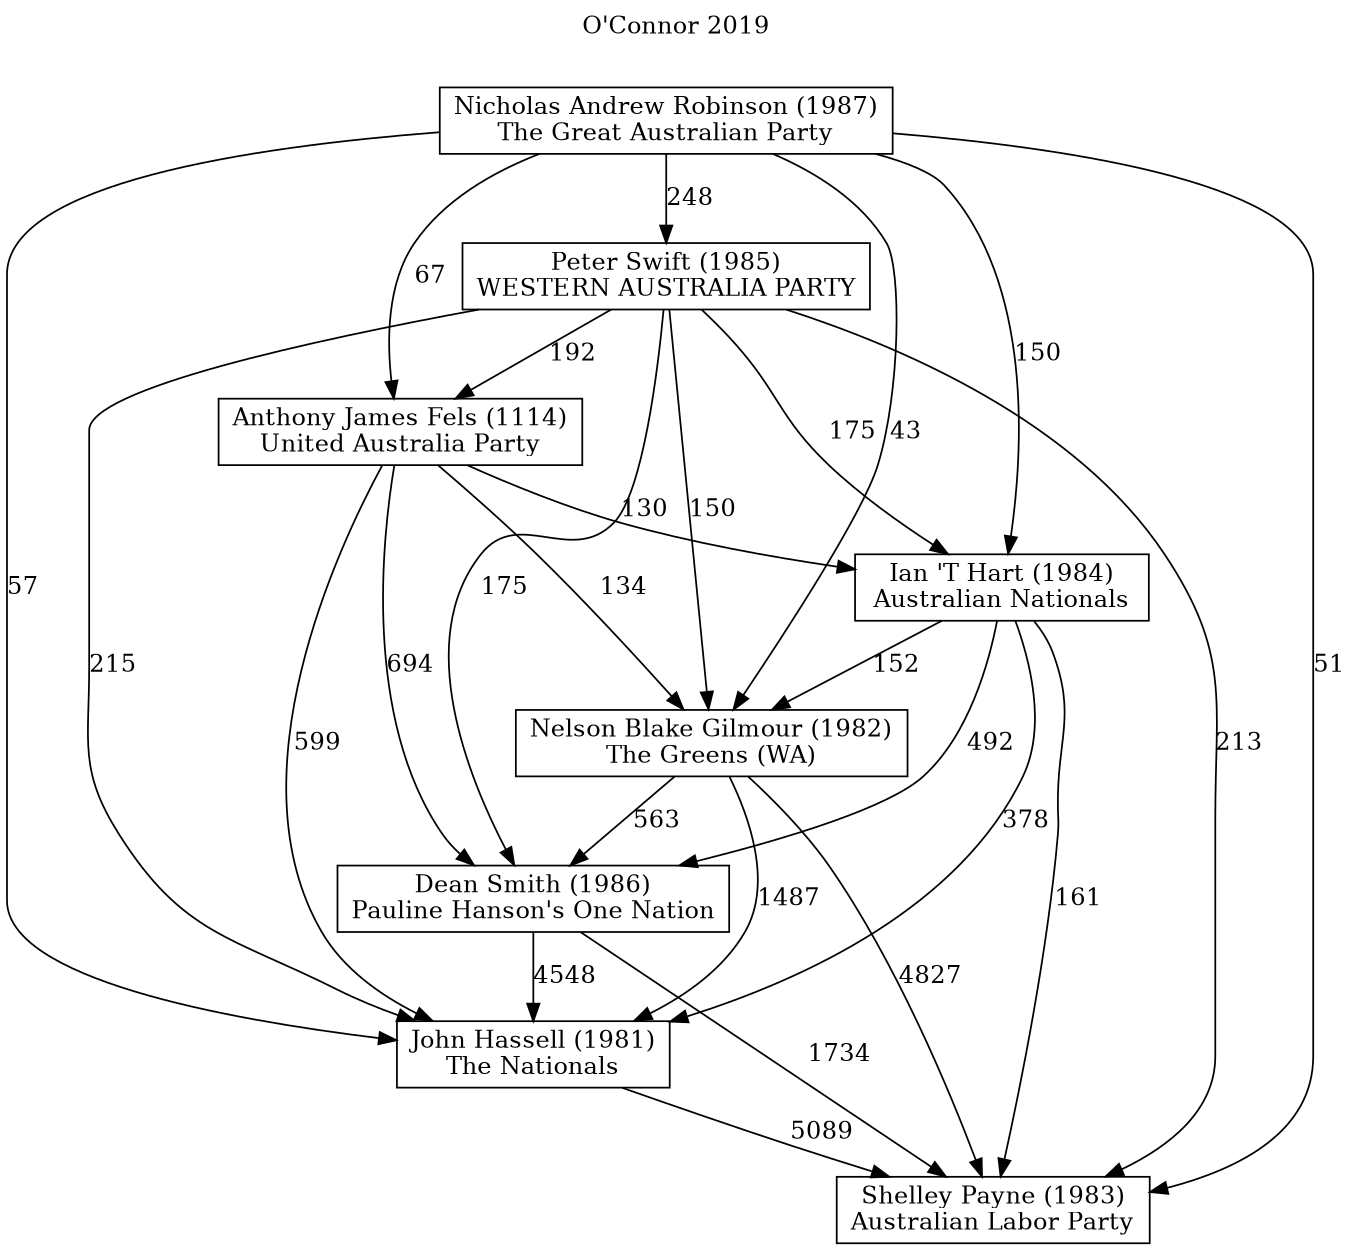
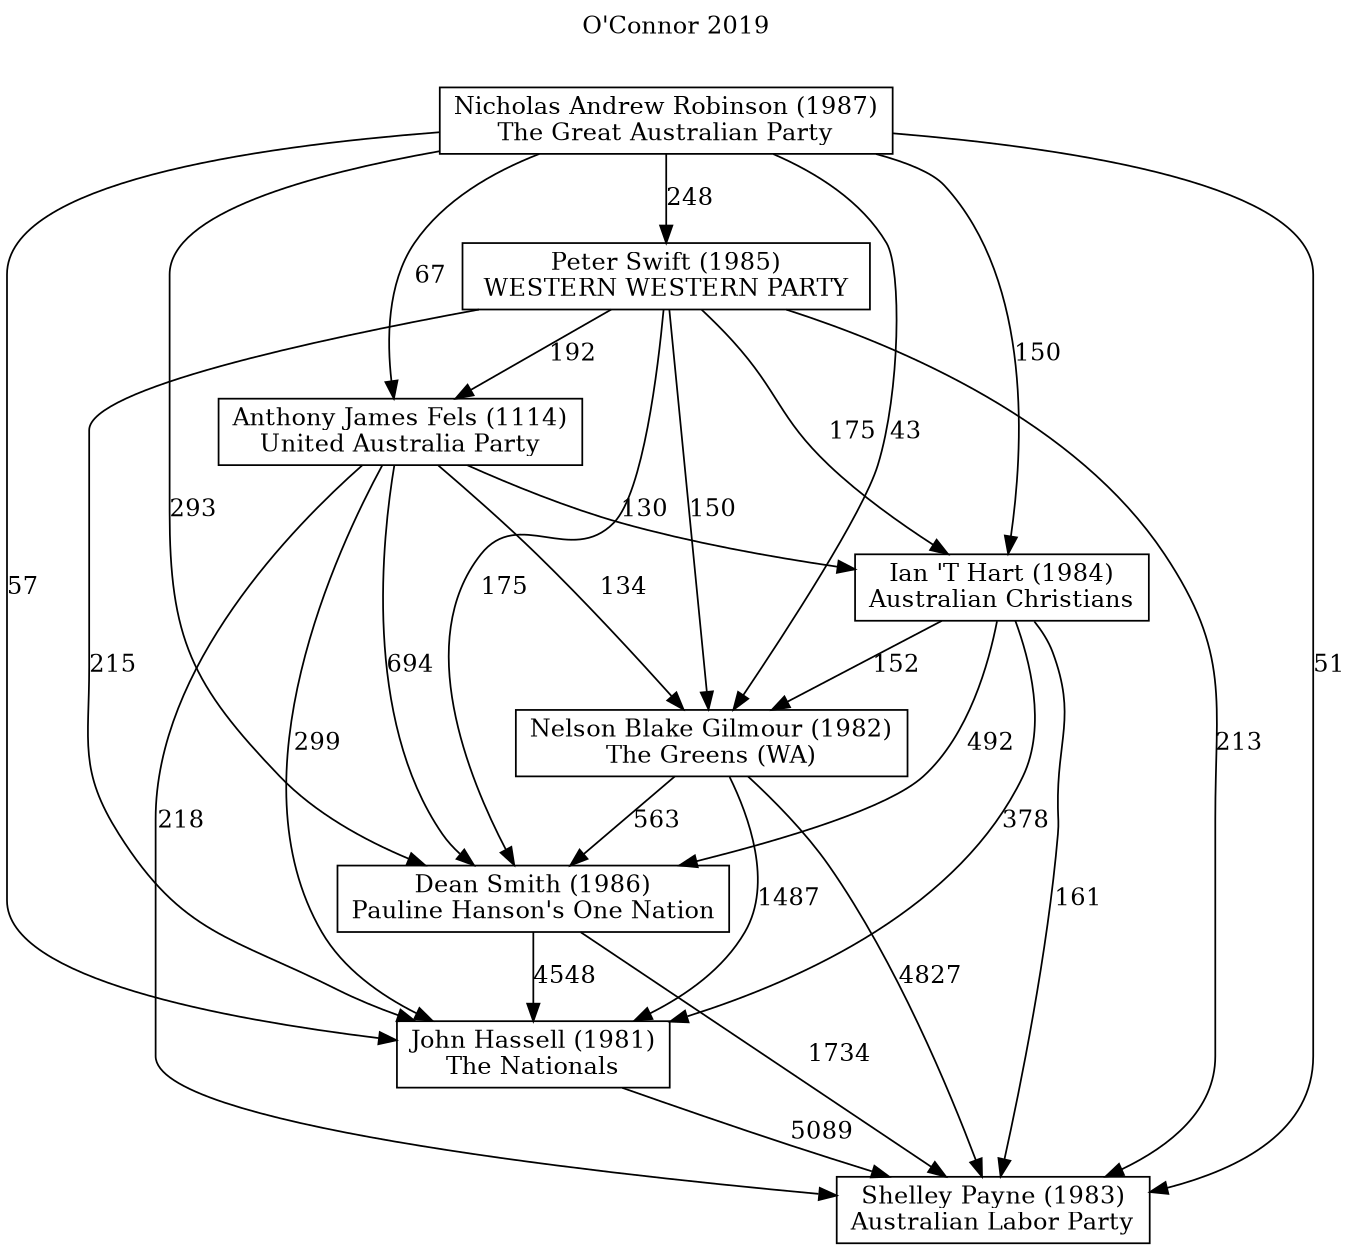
node "Peter Swift (1985) WESTERN AUSTRALIA PARTY": label "Peter Swift (1985) WESTERN AUSTRALIA PARTY" -> "Peter Swift (1985) WESTERN WESTERN PARTY"
edge "Nicholas Andrew Robinson (1987) The Great Australian Party" -> "Dean Smith (1986) Pauline Hanson's One Nation": added, label "293"
node "Ian 'T Hart (1984) Australian Nationals": label "Ian 'T Hart (1984) Australian Nationals" -> "Ian 'T Hart (1984) Australian Christians"
edge "Anthony James Fels (1114) United Australia Party" -> "John Hassell (1981) The Nationals": label "599" -> "299"
edge "Anthony James Fels (1114) United Australia Party" -> "Shelley Payne (1983) Australian Labor Party": added, label "218"
